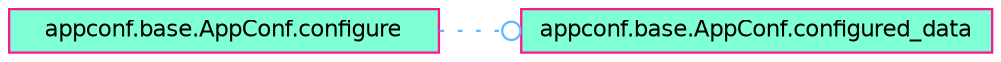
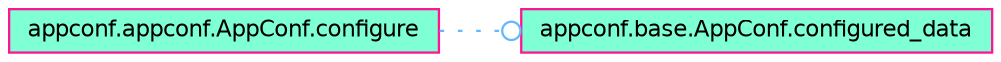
node "appconf.base.AppConf.configure": label "appconf.base.AppConf.configure" -> "appconf.appconf.AppConf.configure"
